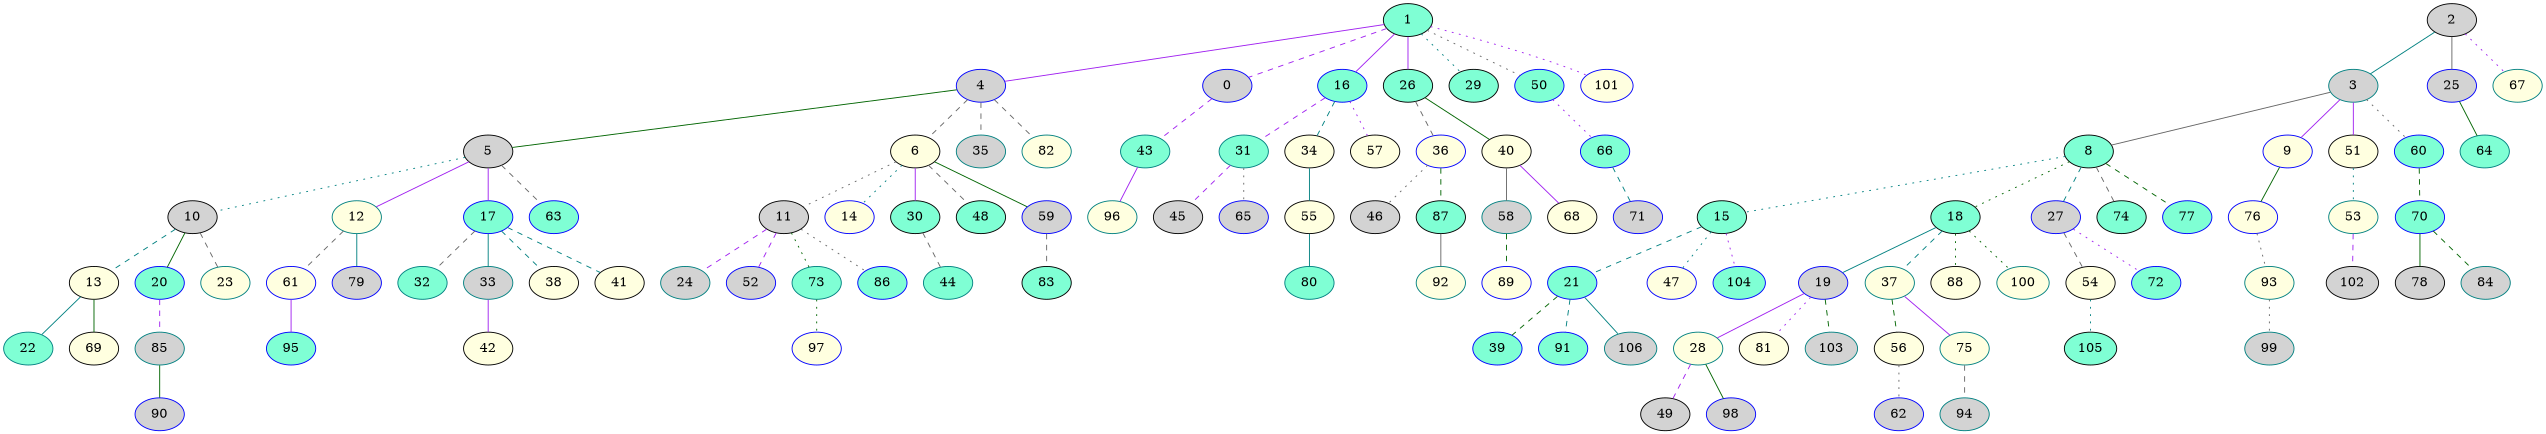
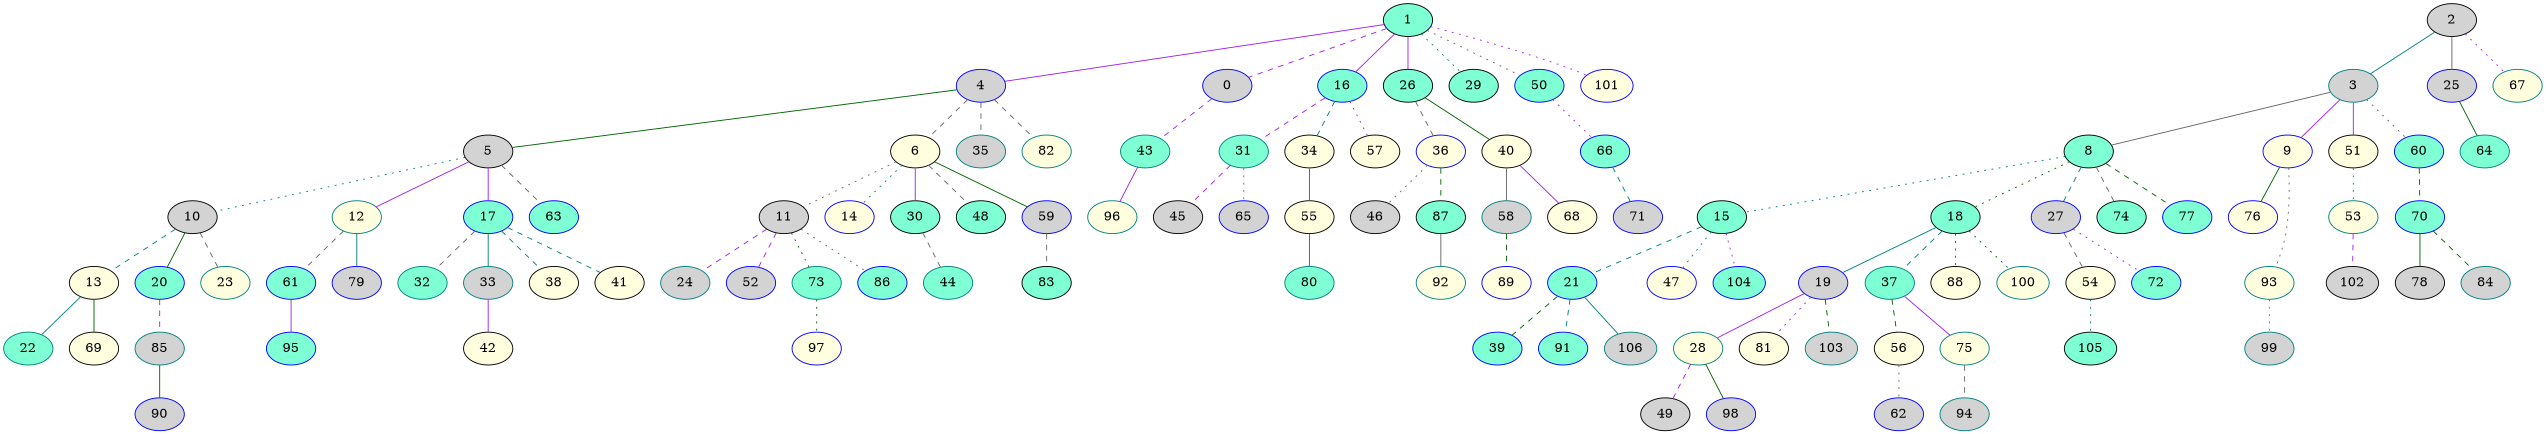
edge "76" -- "93": now "9" -- "93"
node "61": fillcolor lightyellow -> aquamarine
node "37": fillcolor lightyellow -> aquamarine
